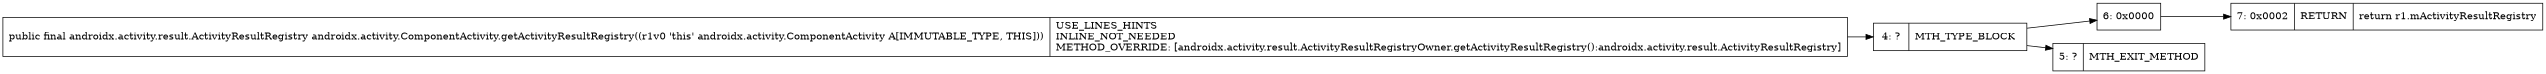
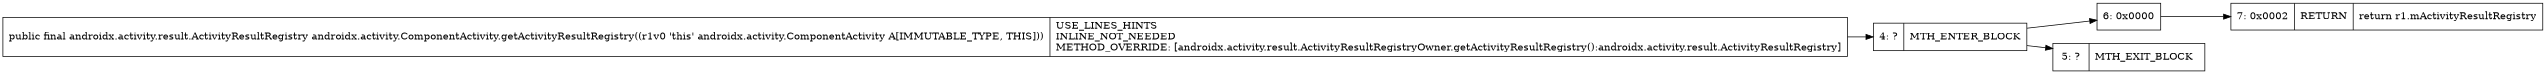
node "4: ?": text "MTH_TYPE_BLOCK" -> "MTH_ENTER_BLOCK"
node "5: ?": text "MTH_EXIT_METHOD" -> "MTH_EXIT_BLOCK"
